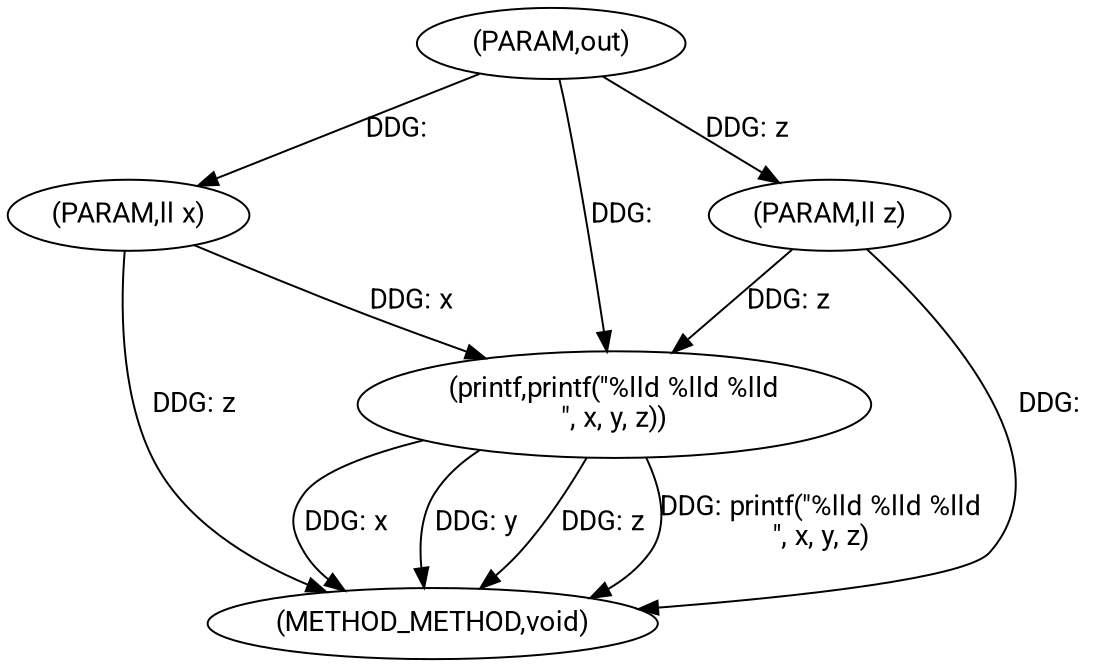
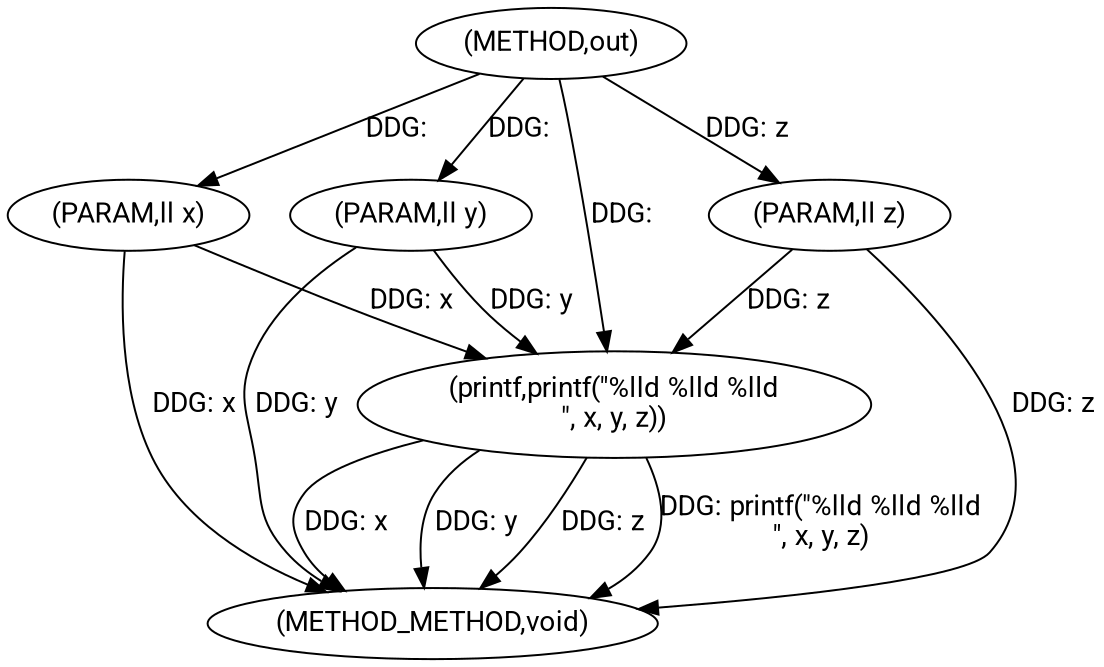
node "(PARAM,out)": label "(PARAM,out)" -> "(METHOD,out)"
node "(PARAM,ll y)": added
edge "(PARAM,ll x)" -> "(METHOD_METHOD,void)": label "DDG: z" -> "DDG: x"
edge "(PARAM,ll z)" -> "(METHOD_METHOD,void)": label "DDG: " -> "DDG: z"
